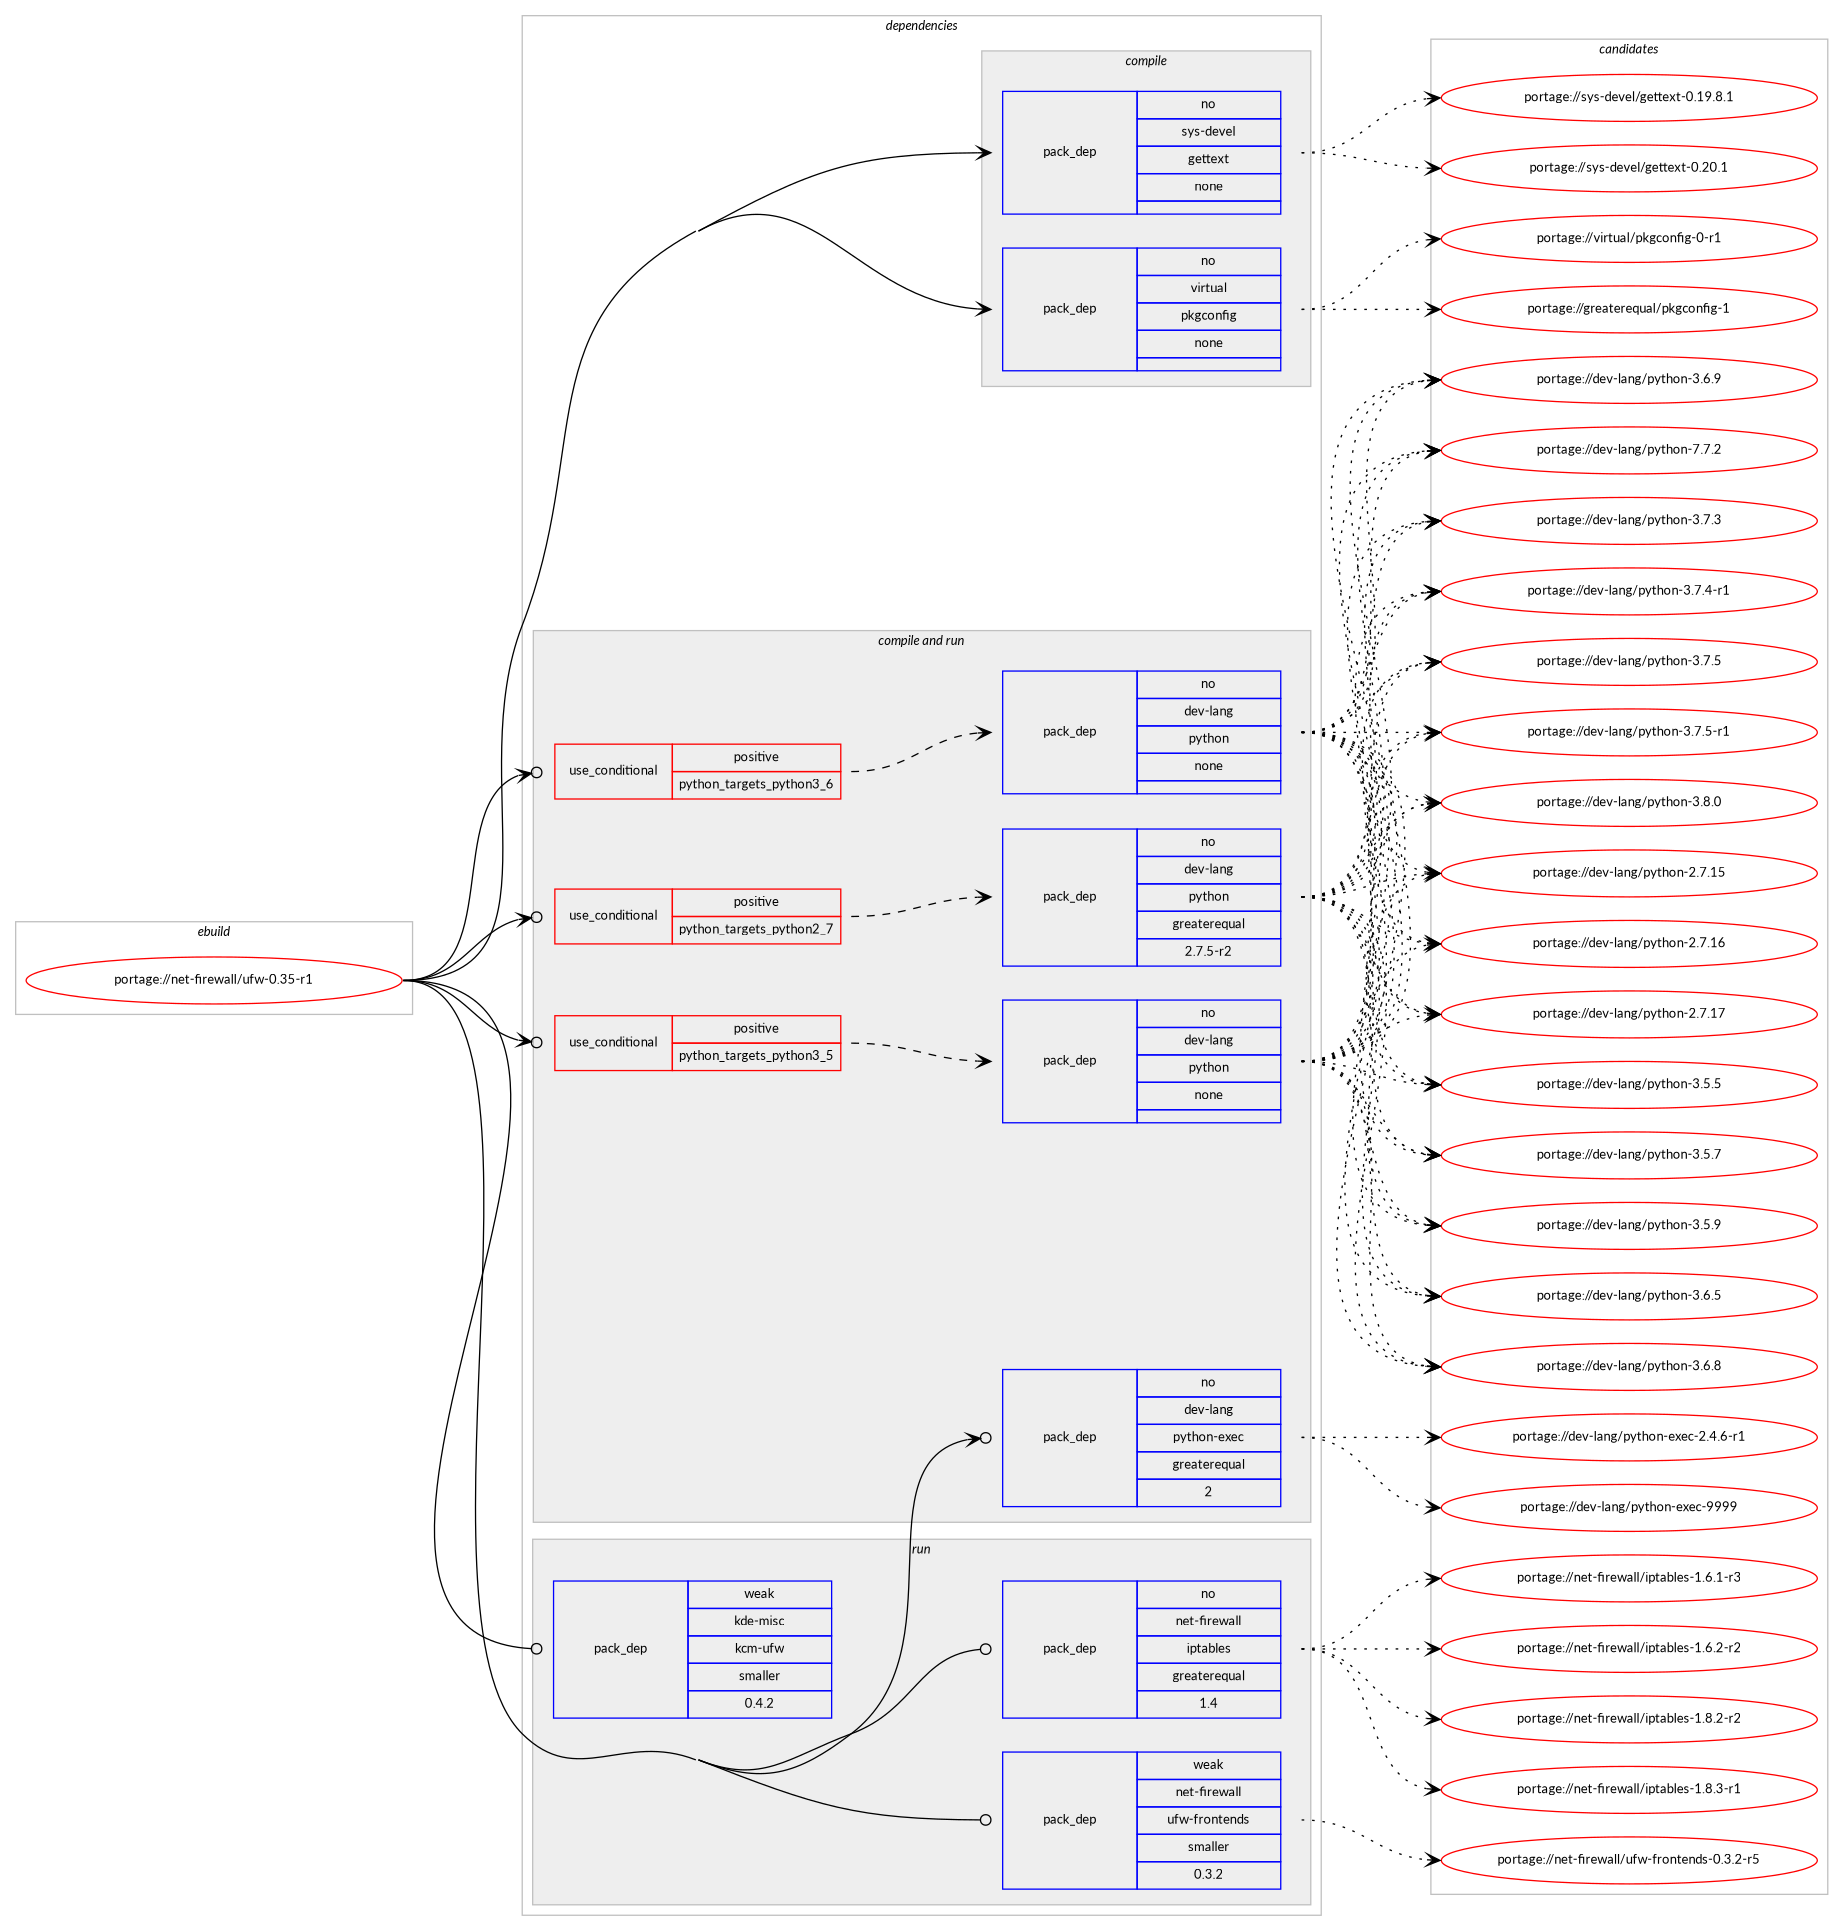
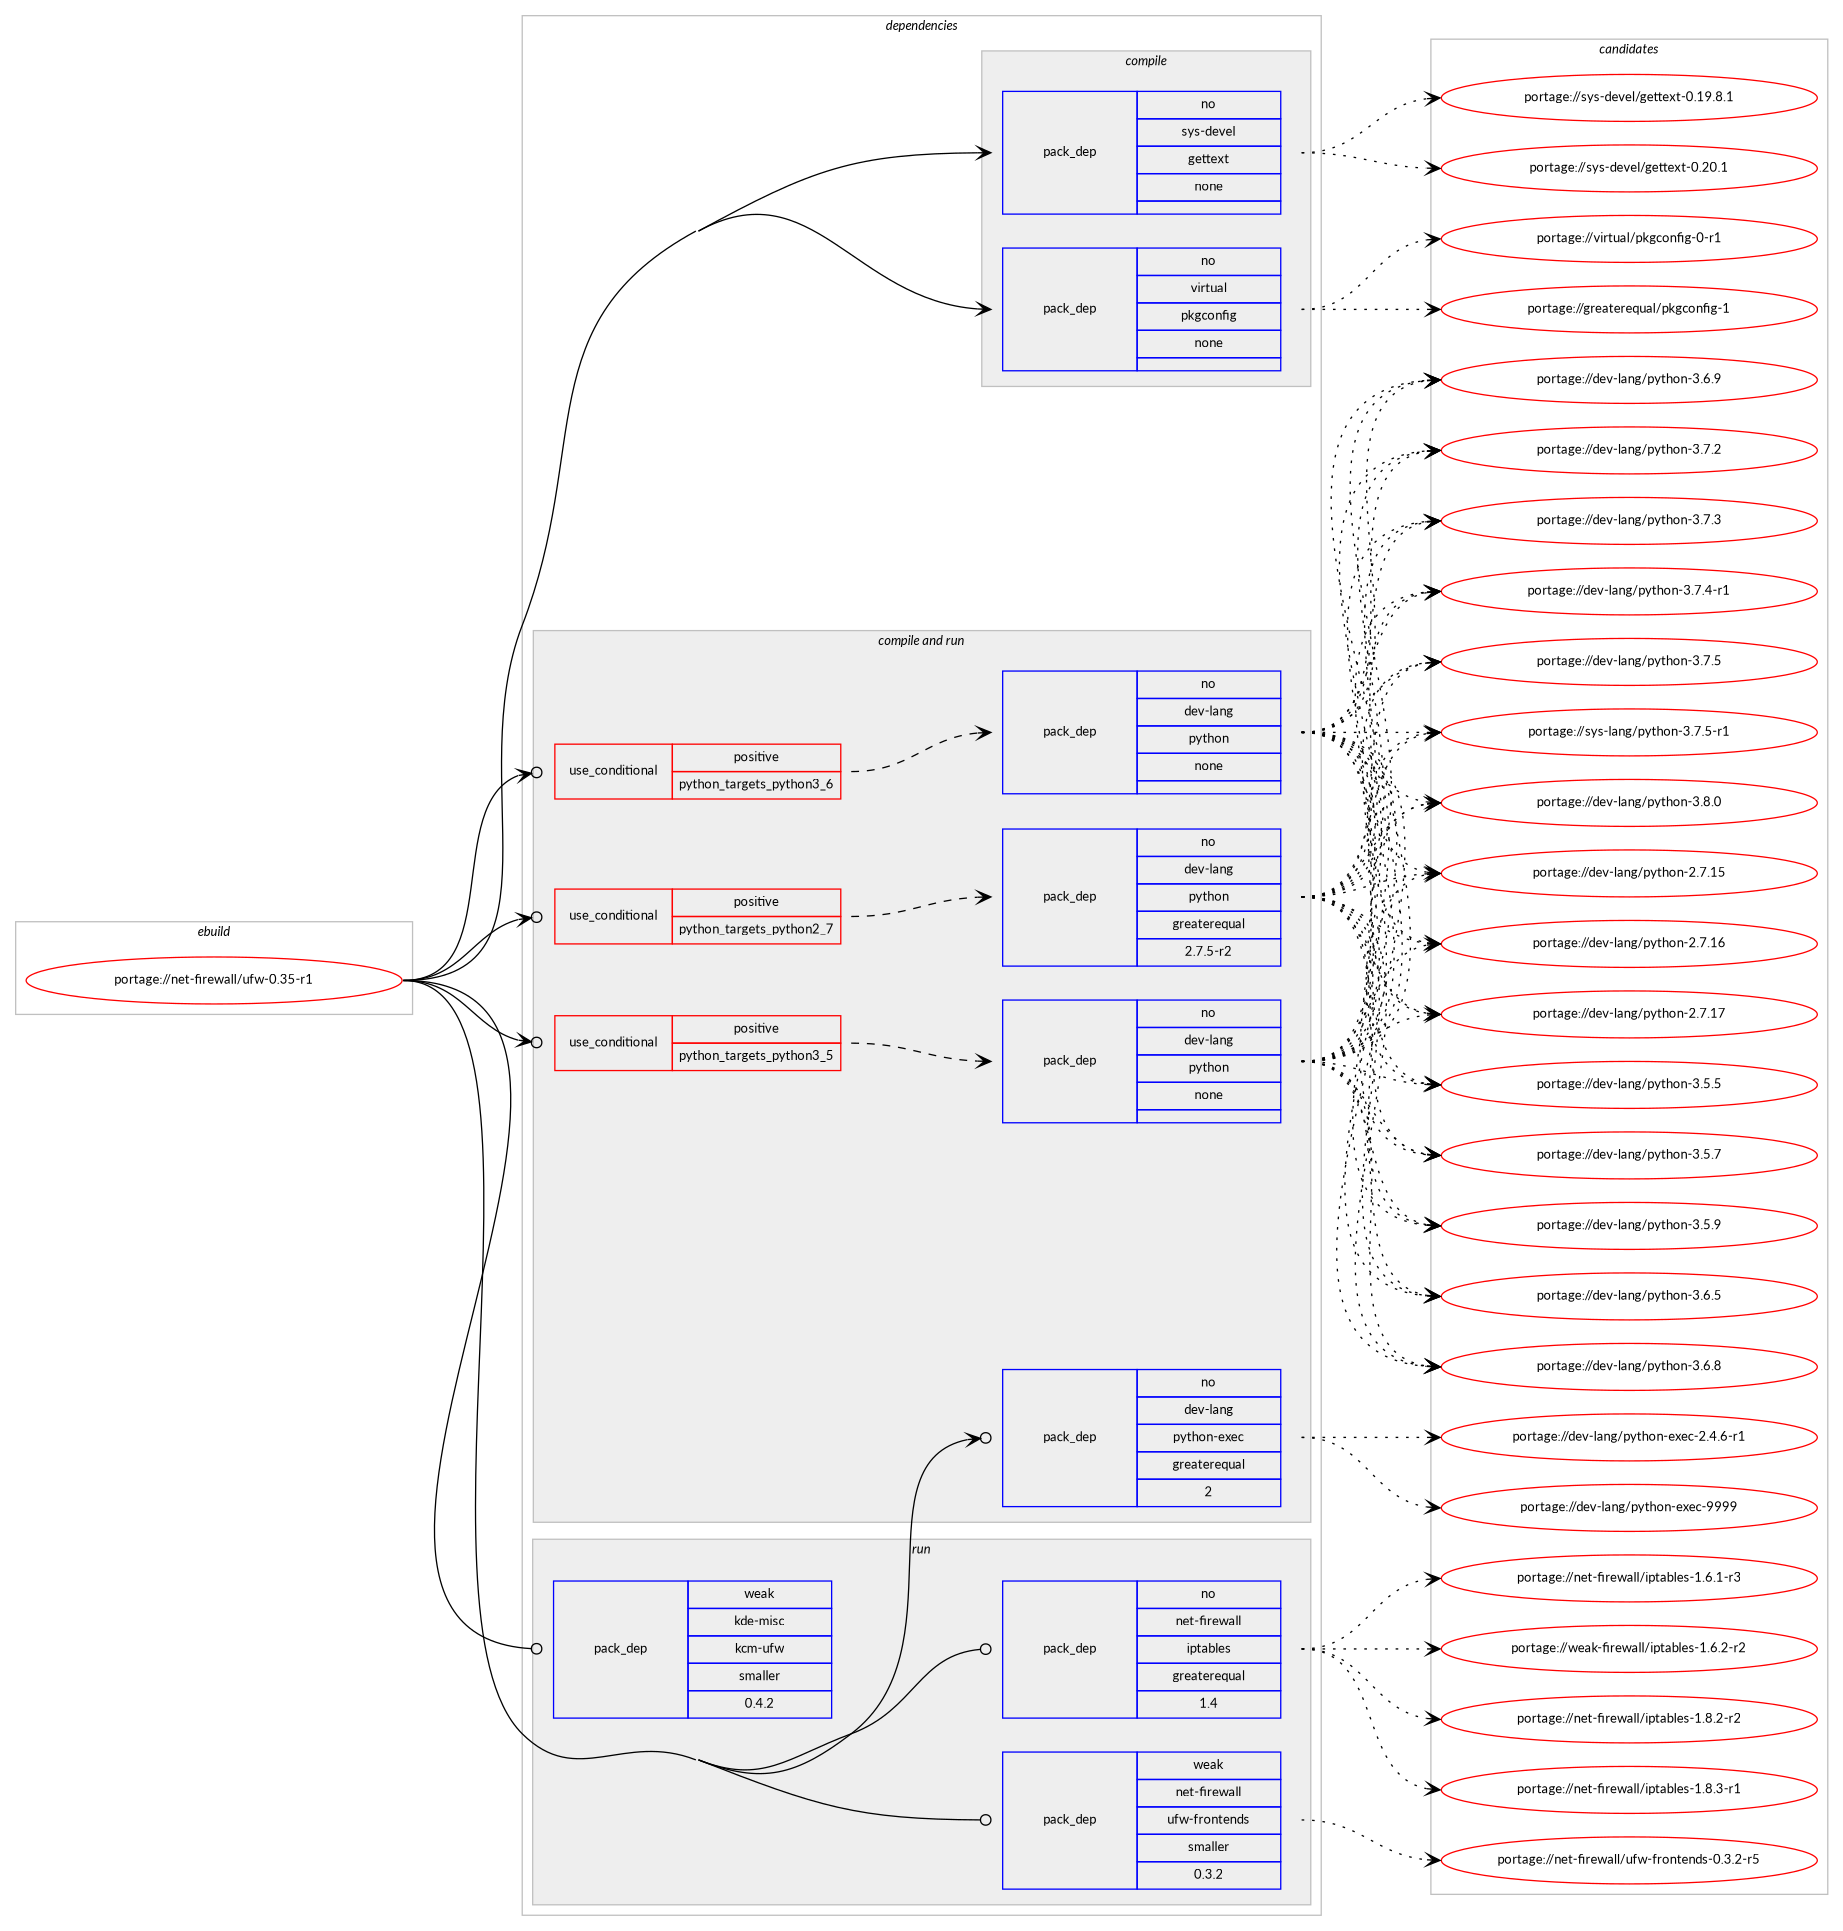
node "portage://dev-lang/python-7.7.2": label "portage://dev-lang/python-7.7.2" -> "portage://dev-lang/python-3.7.2"
node "portage://dev-lang/python-3.7.5-r1": label "portage://dev-lang/python-3.7.5-r1" -> "portage://sys-lang/python-3.7.5-r1"
node "portage://net-firewall/iptables-1.6.2-r2": label "portage://net-firewall/iptables-1.6.2-r2" -> "portage://weak-firewall/iptables-1.6.2-r2"
